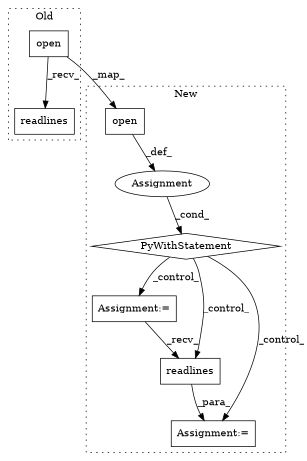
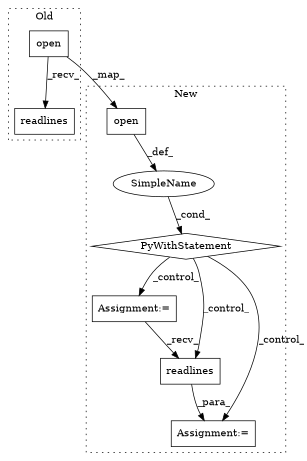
node "Assignment": label "Assignment" -> "SimpleName"
